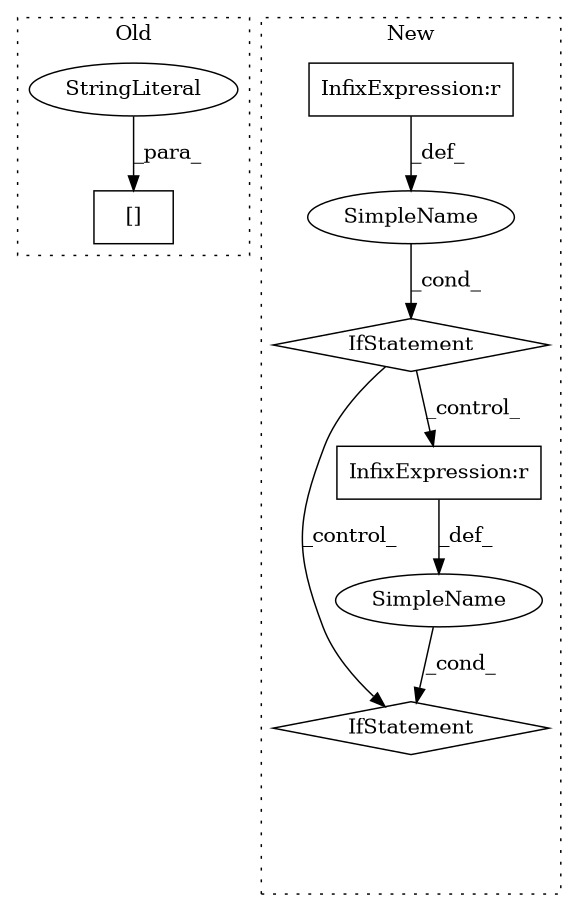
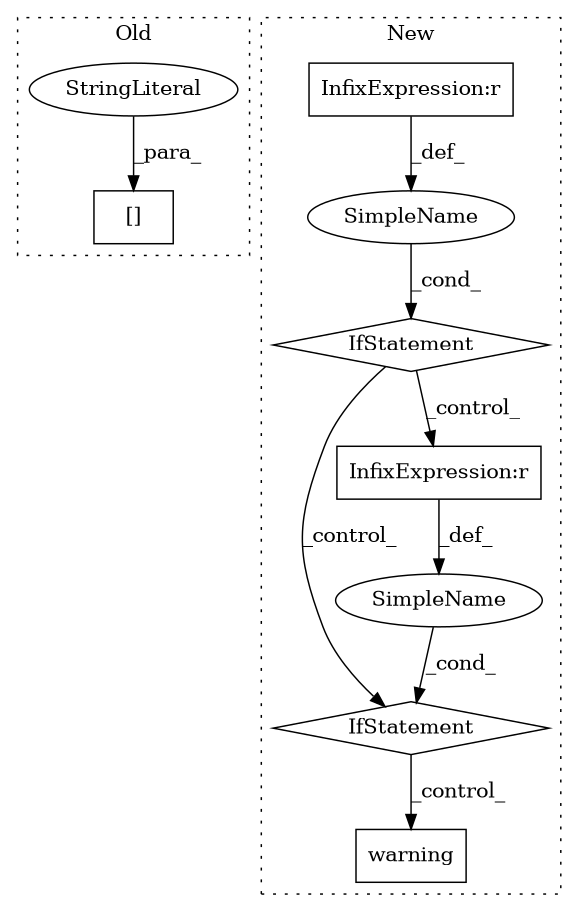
node "warning": added
